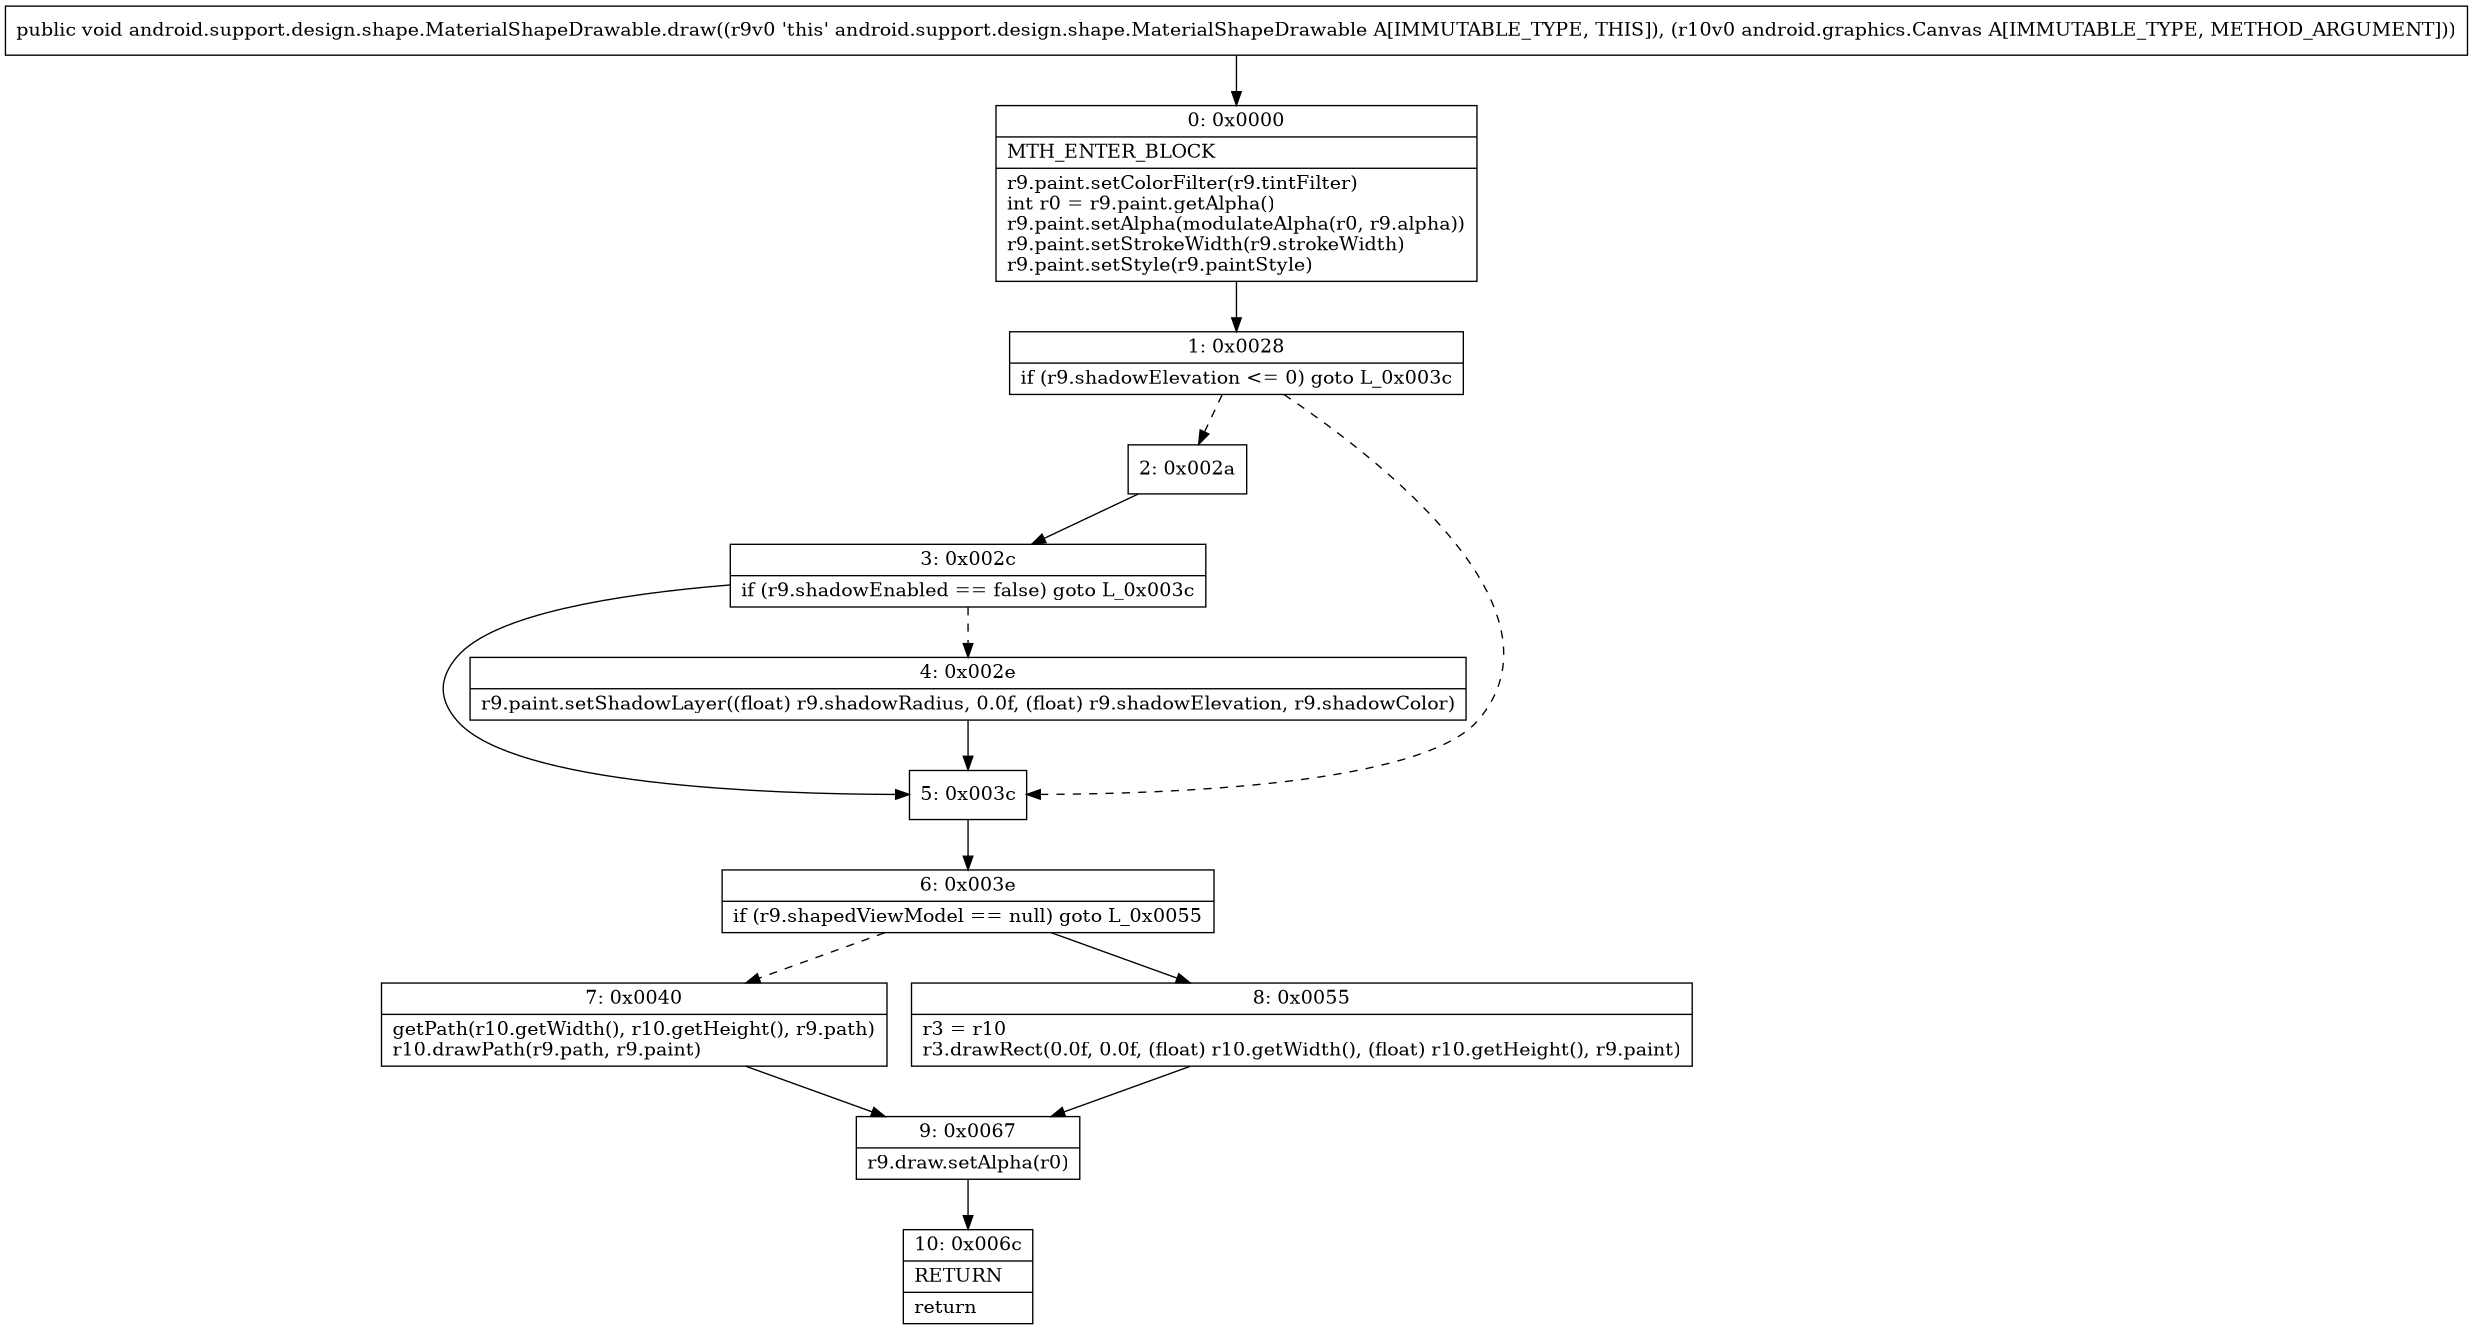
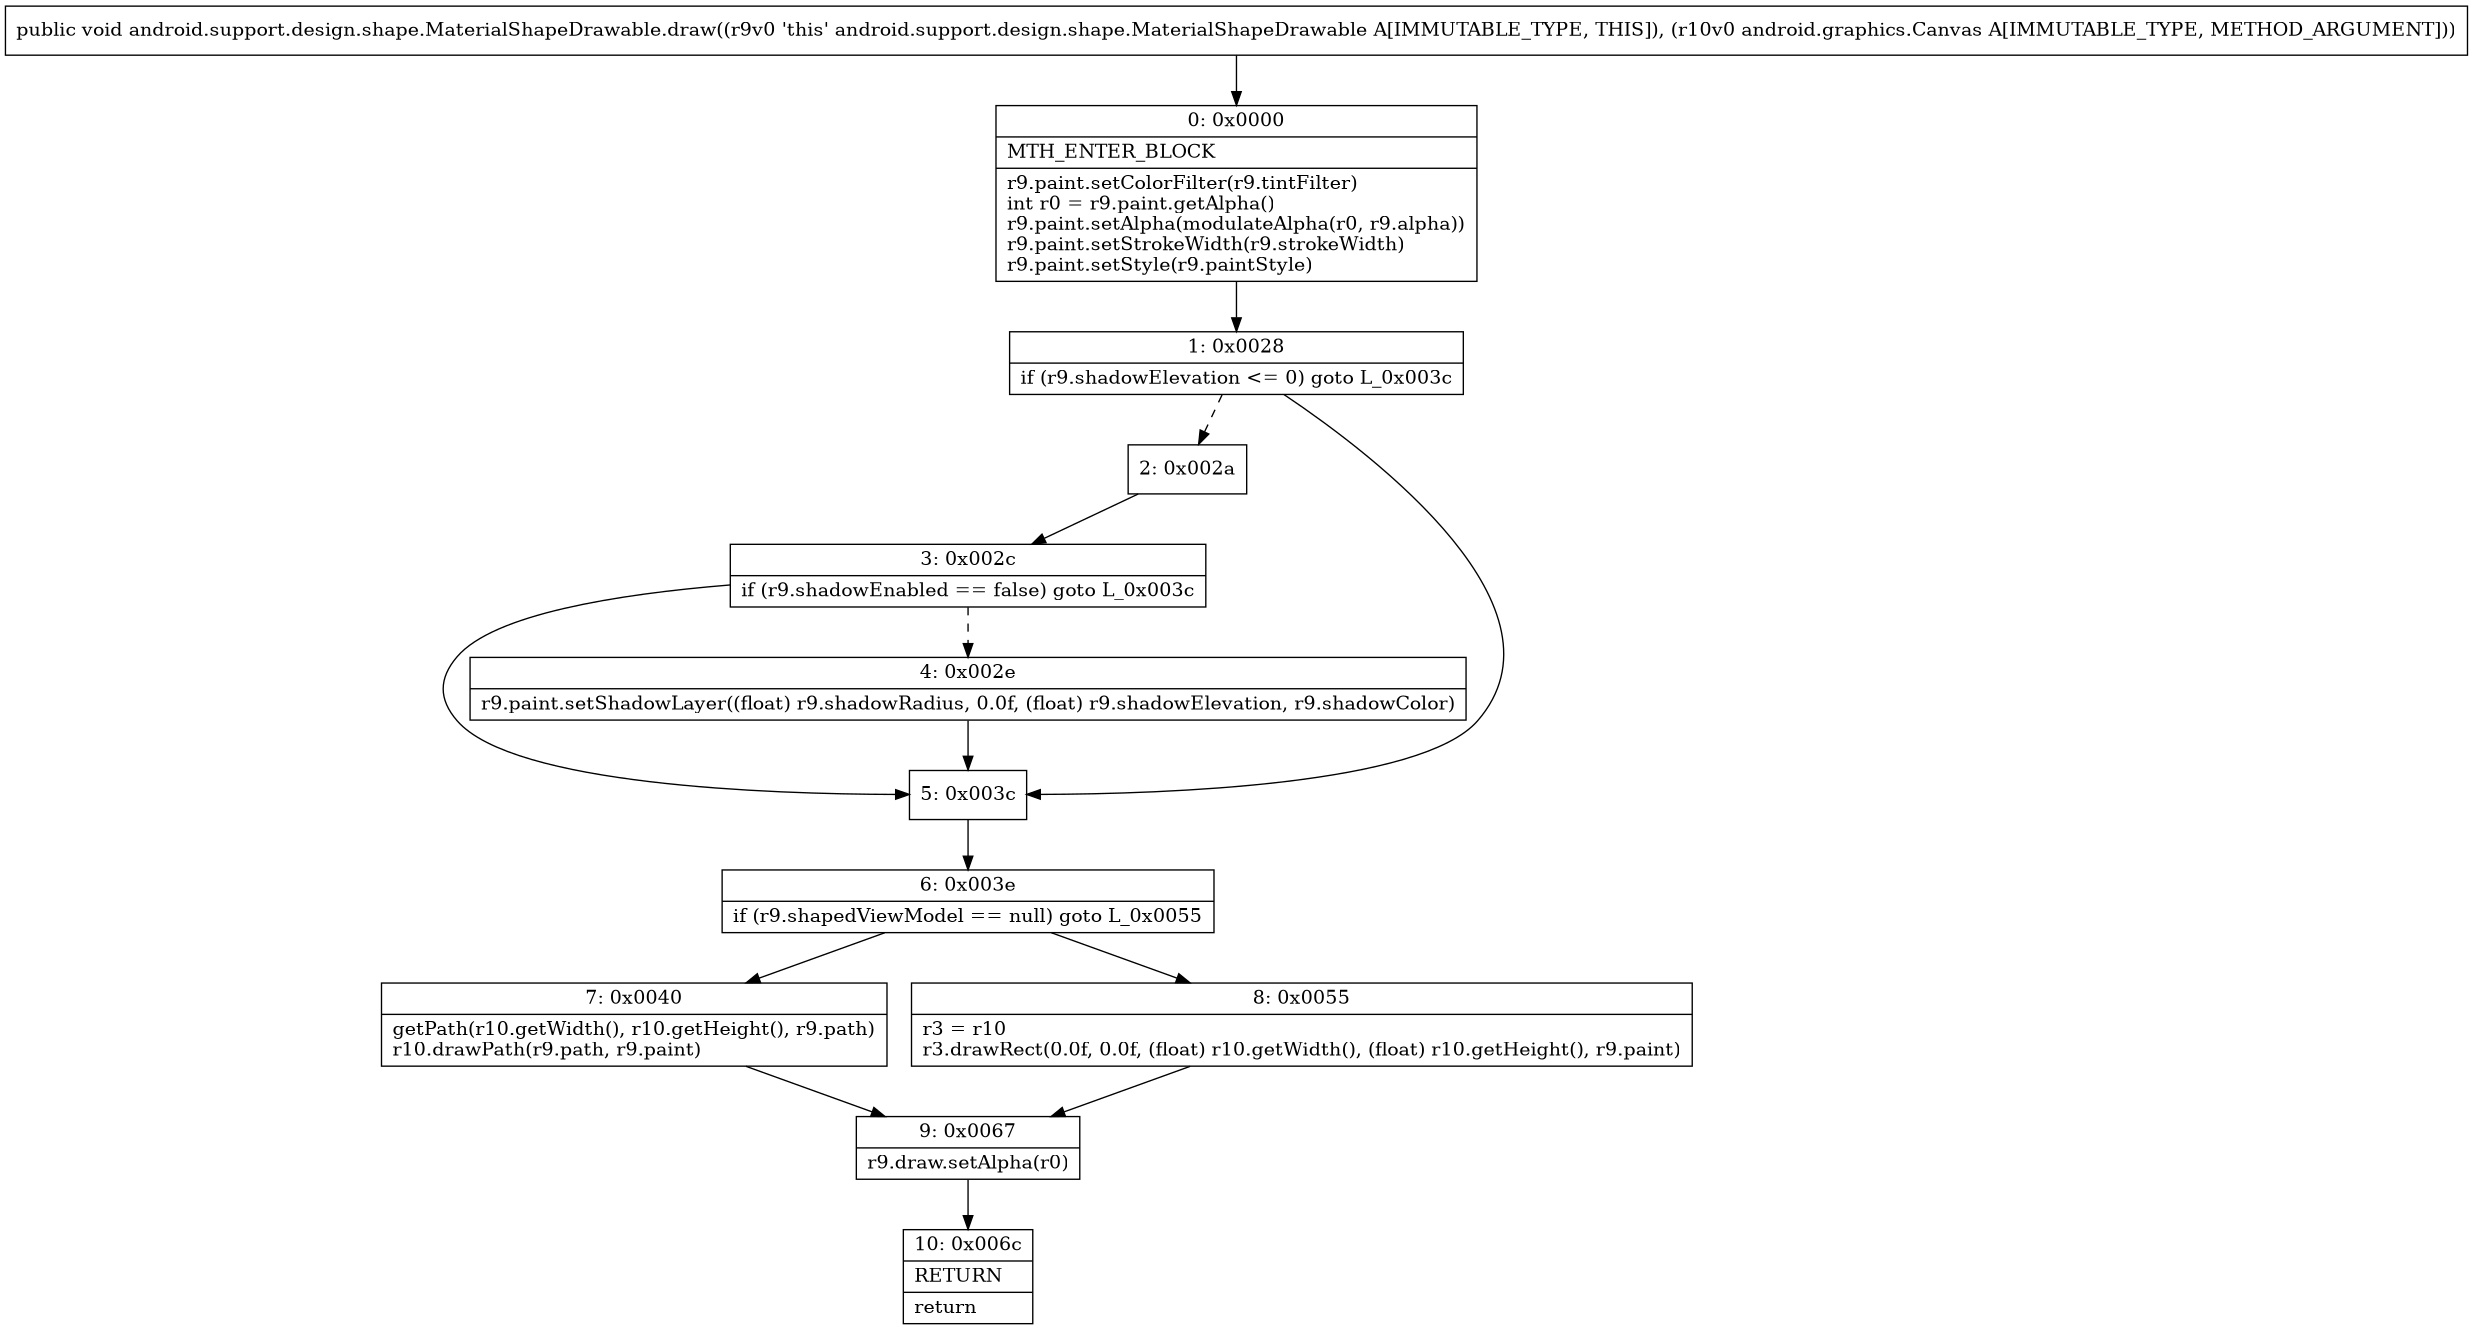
edge "1: 0x0028" -> "5: 0x003c": style dashed -> solid
edge "6: 0x003e" -> "7: 0x0040": style dashed -> solid
